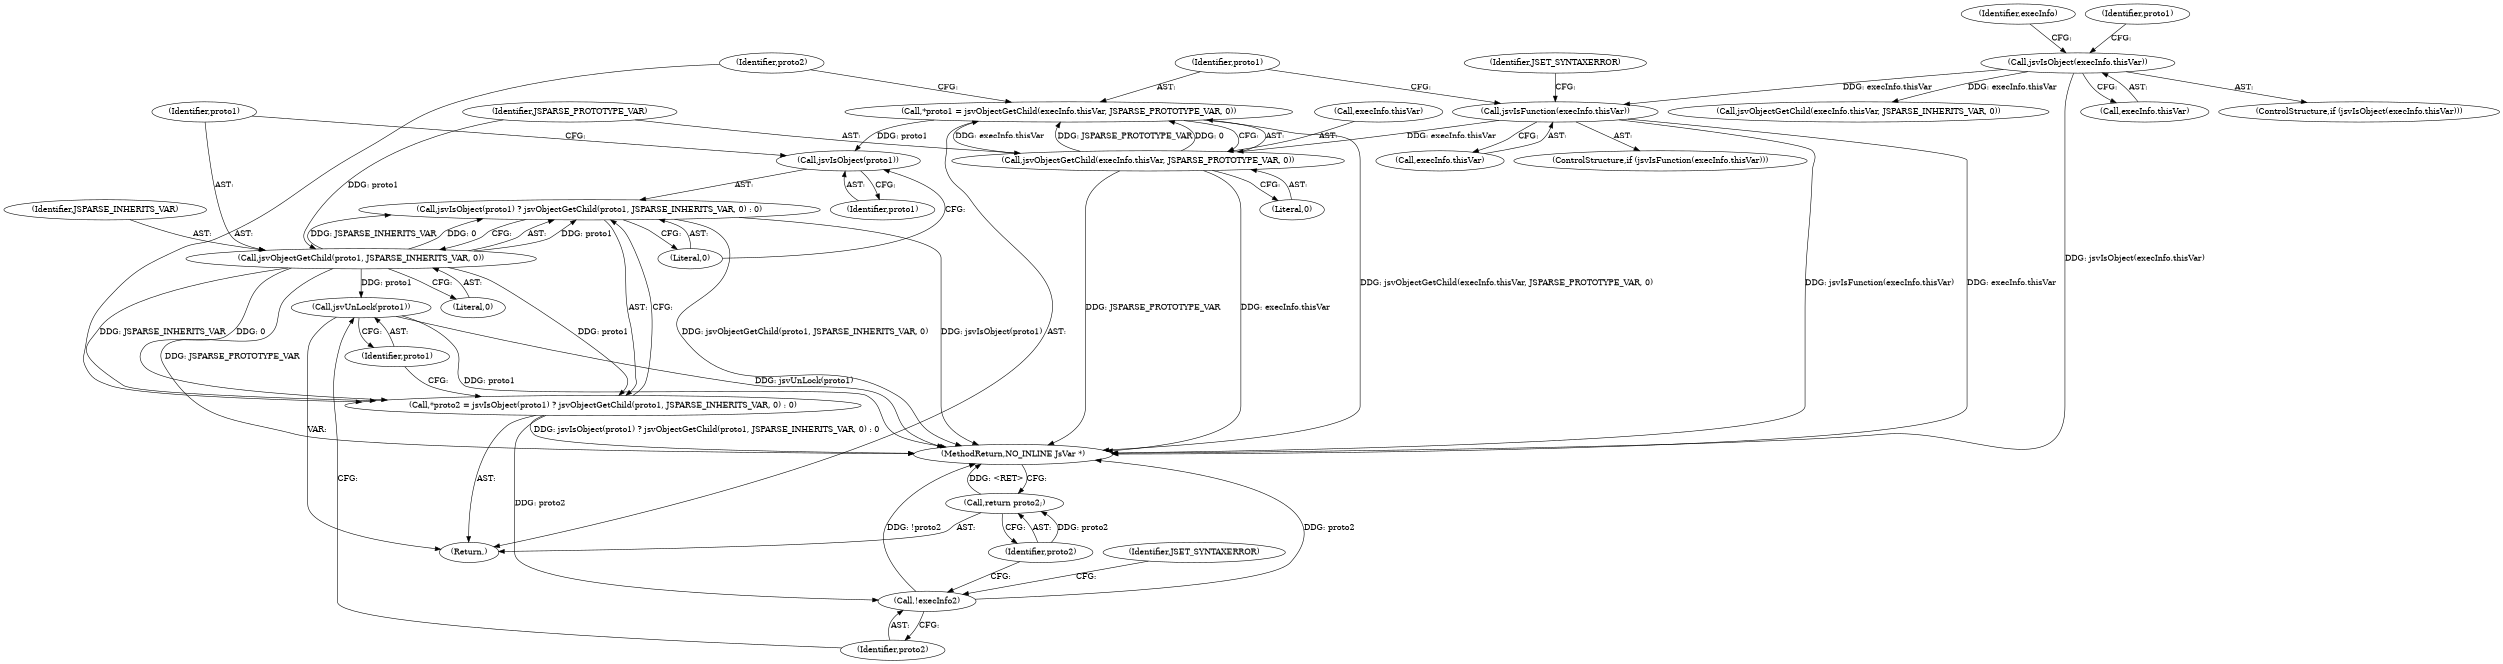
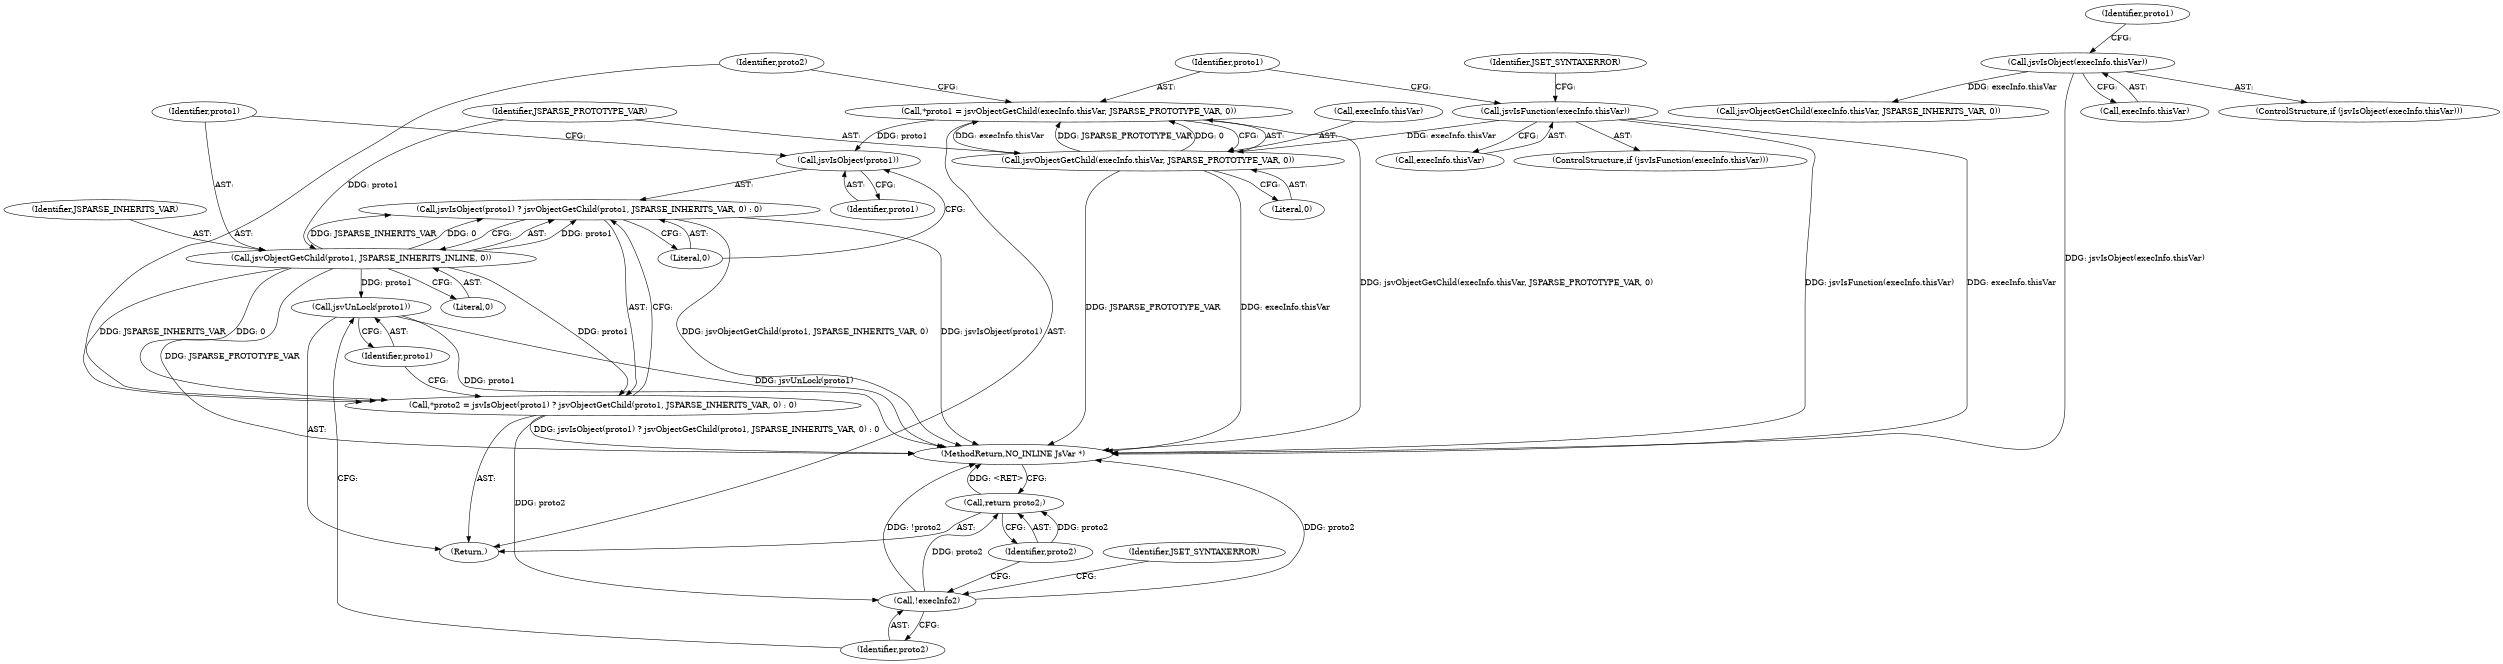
node "(Identifier,execInfo)": removed
edge "(Call,jsvIsObject(execInfo.thisVar))" -> "(Call,jsvIsFunction(execInfo.thisVar))": removed, label "DDG: execInfo.thisVar"
node "(Call,jsvObjectGetChild(proto1, JSPARSE_INHERITS_VAR, 0))": label "(Call,jsvObjectGetChild(proto1, JSPARSE_INHERITS_VAR, 0))" -> "(Call,jsvObjectGetChild(proto1, JSPARSE_INHERITS_INLINE, 0))"
edge "(Call,jsvUnLock(proto1))" -> "(Return,)": label "VAR: " -> "AST: "
edge "(Call,!execInfo2)" -> "(Call,return proto2;)": added, label "DDG: proto2"
